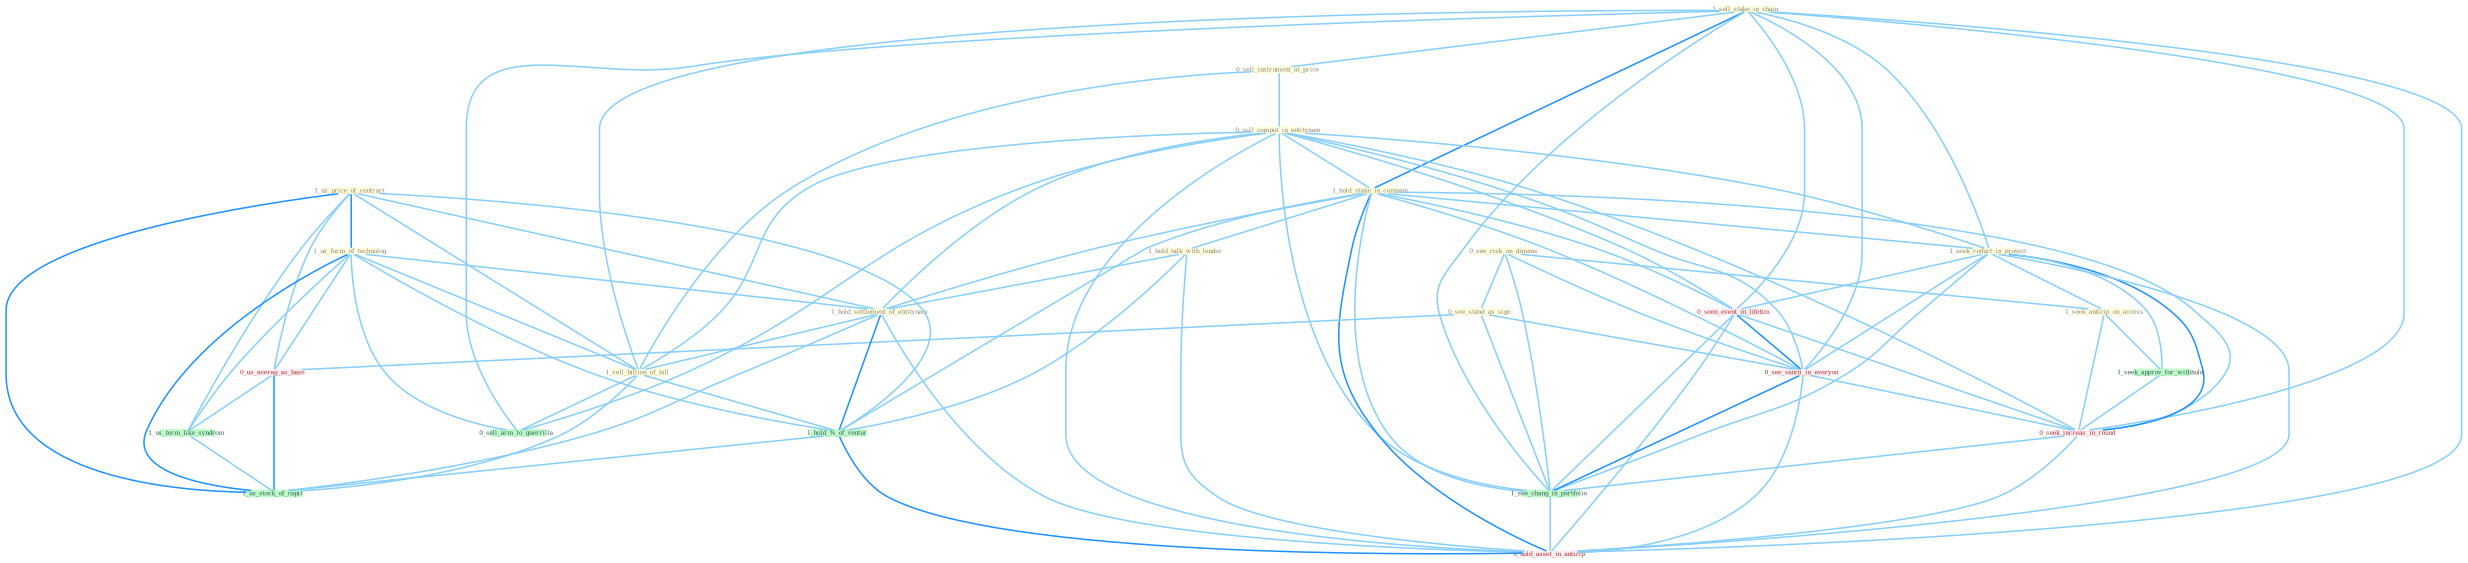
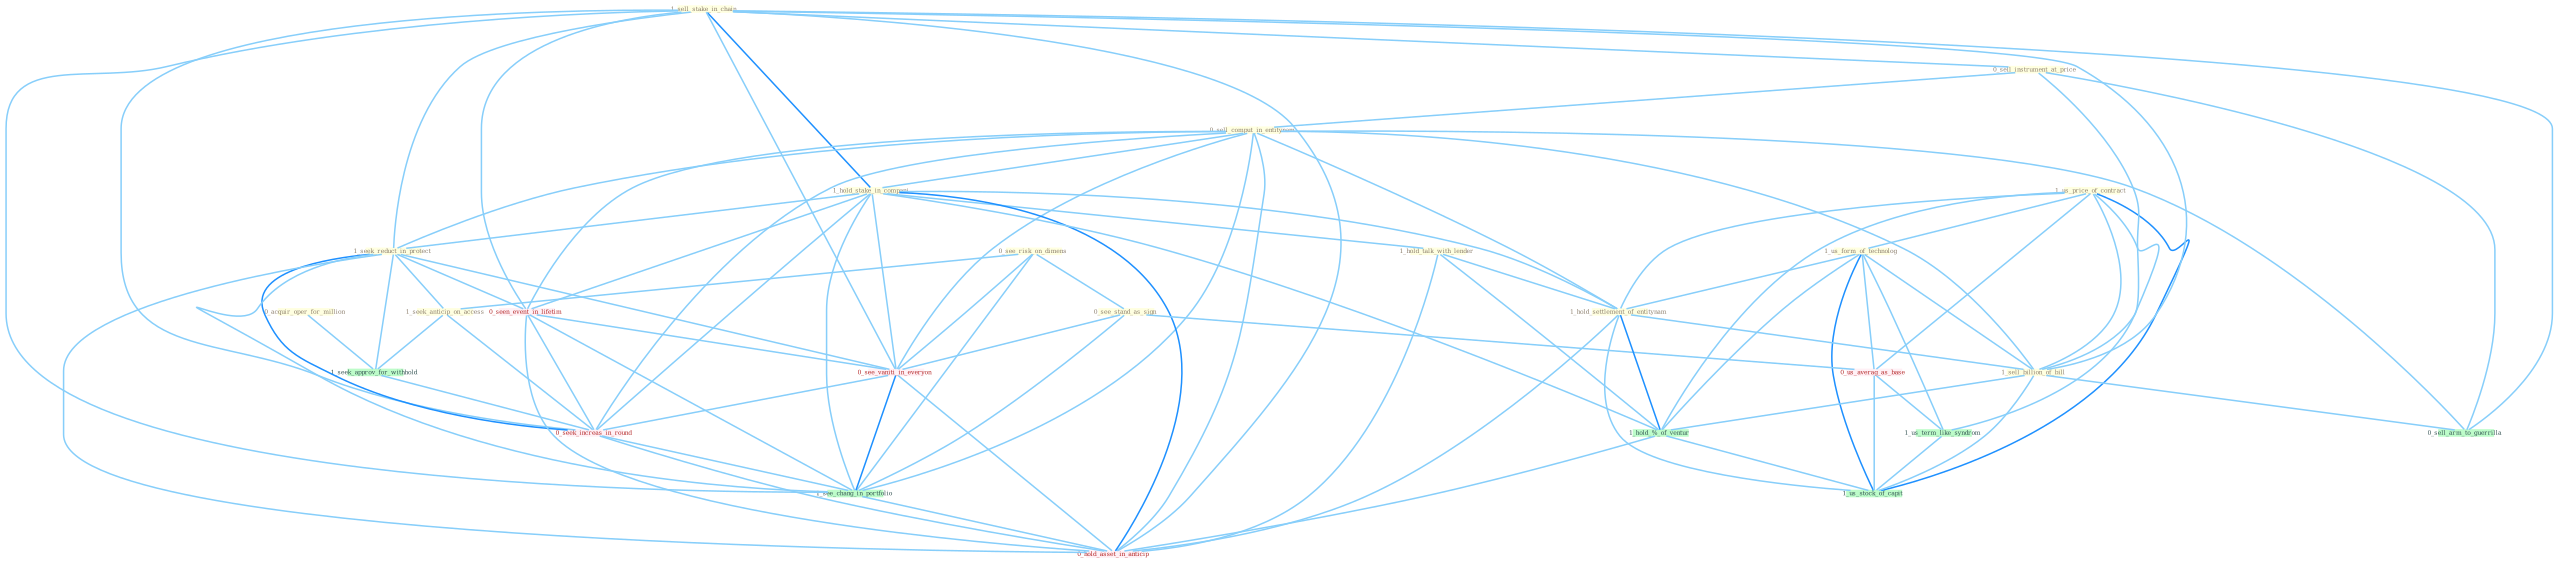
edge "1_us_price_of_contract" -- "1_us_form_of_technolog": color #1e90ff -> #87cefa
node "0_acquir_oper_for_million": added
edge "0_seen_event_in_lifetim" -- "0_see_vaniti_in_everyon": color #1e90ff -> #87cefa
edge "1_us_form_of_technolog" -- "0_sell_arm_to_guerrilla": now "0_sell_instrument_at_price" -- "0_sell_arm_to_guerrilla"
edge "0_us_averag_as_base" -- "1_us_stock_of_capit": color #1e90ff -> #87cefa
edge "1_hold_%_of_ventur" -- "0_hold_asset_in_anticip": color #1e90ff -> #87cefa
